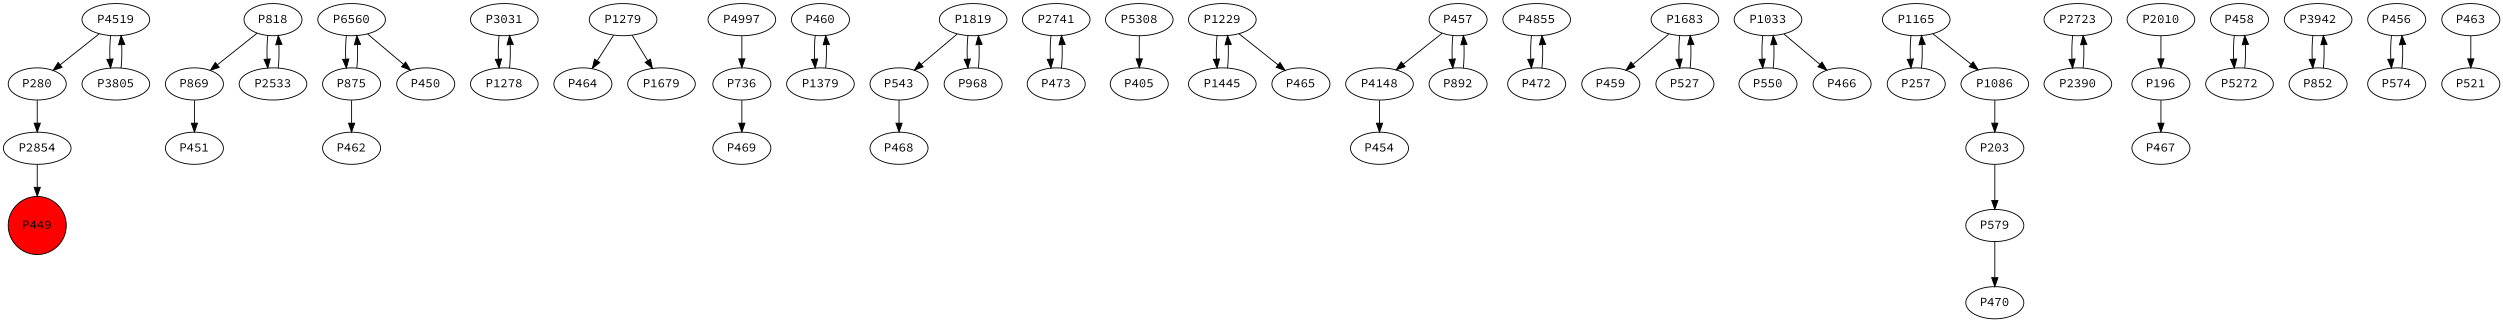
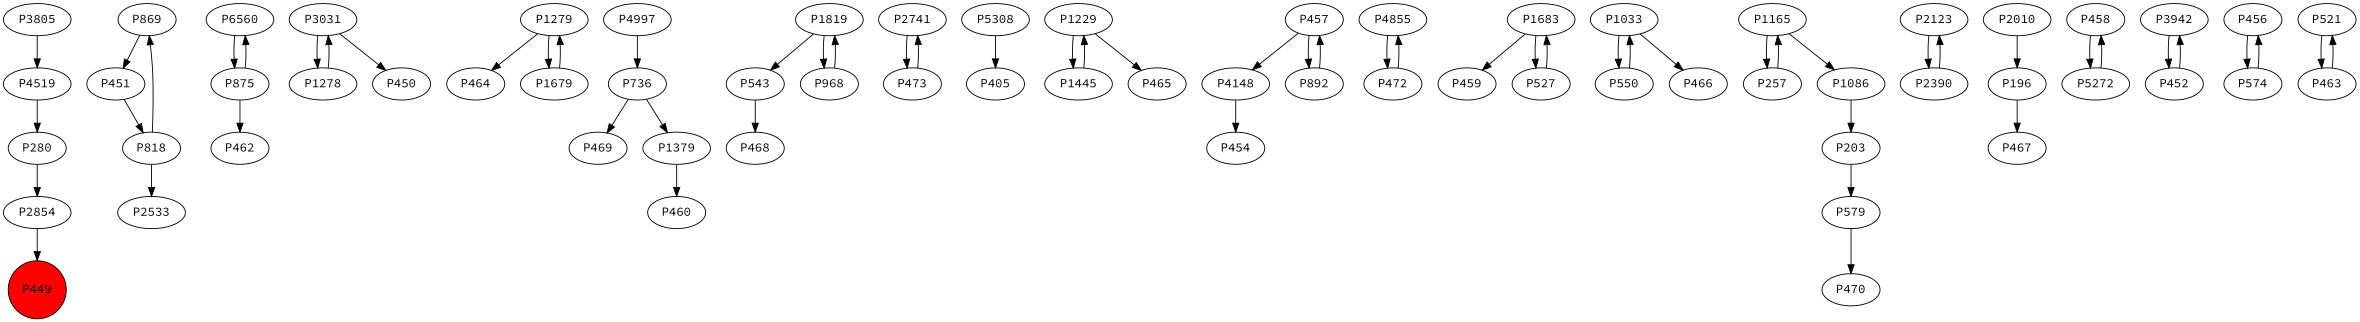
node "P2723": label "P2723" -> "P2123"
edge "P4519" -> "P3805": removed
edge "P460" -> "P1379": now "P736" -> "P1379"
edge "P521" -> "P463": added
edge "P6560" -> "P450": now "P3031" -> "P450"
edge "P2533" -> "P818": now "P451" -> "P818"
edge "P1679" -> "P1279": added
node "P852": label "P852" -> "P452"
